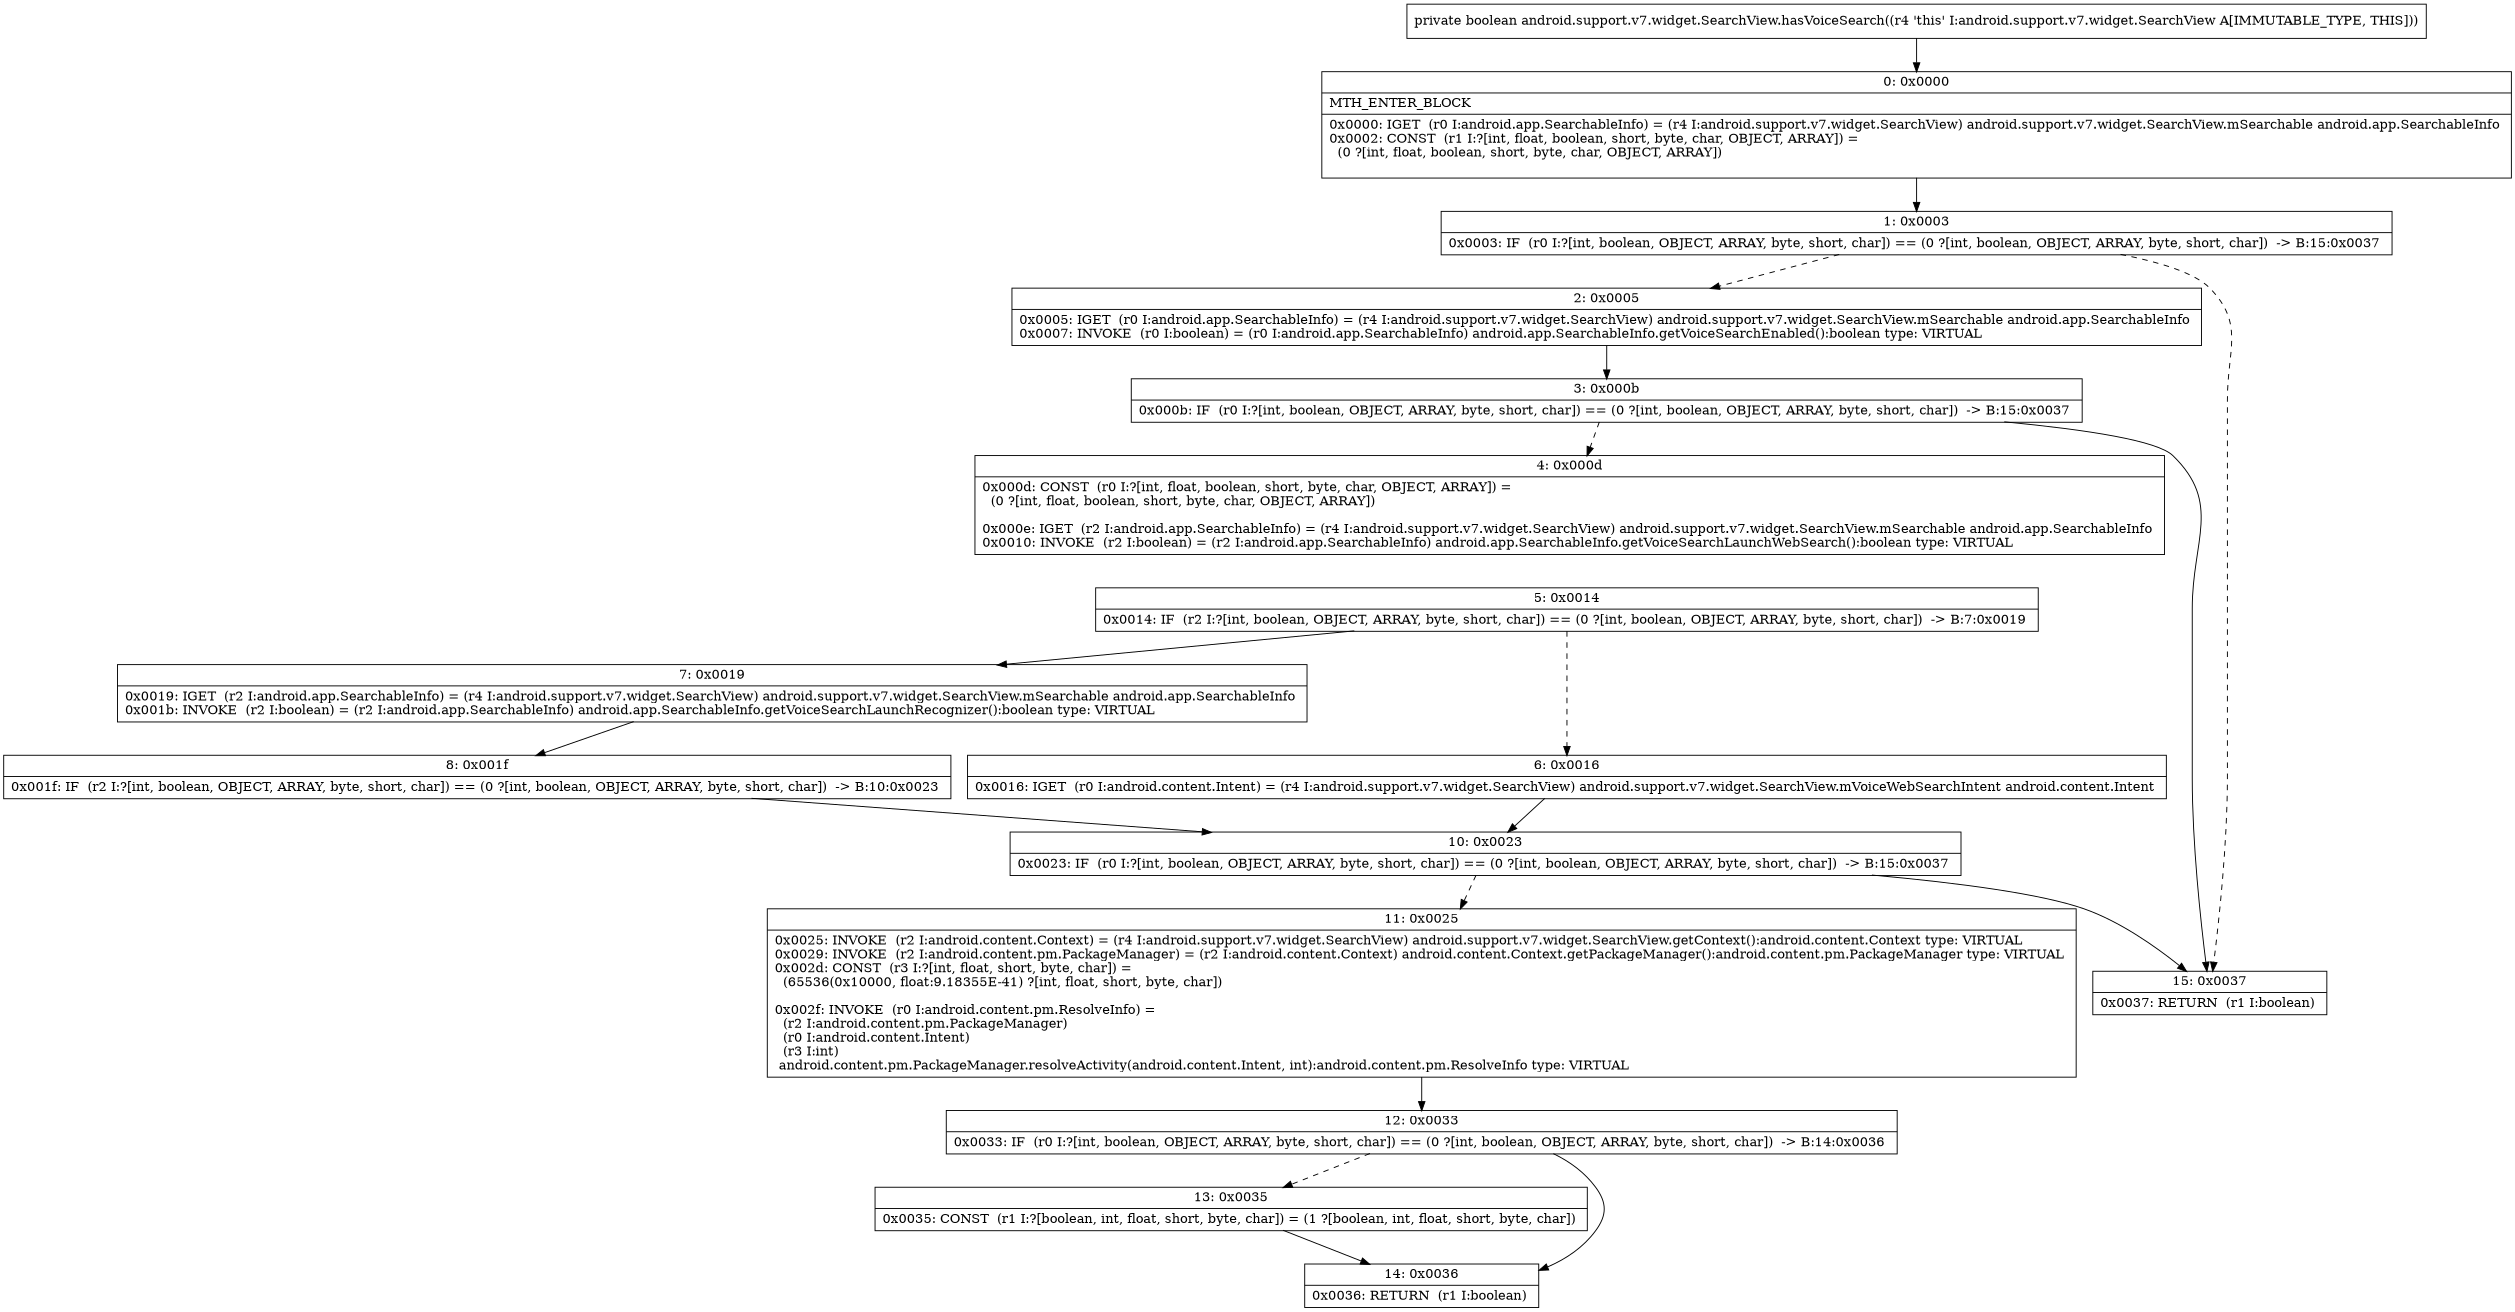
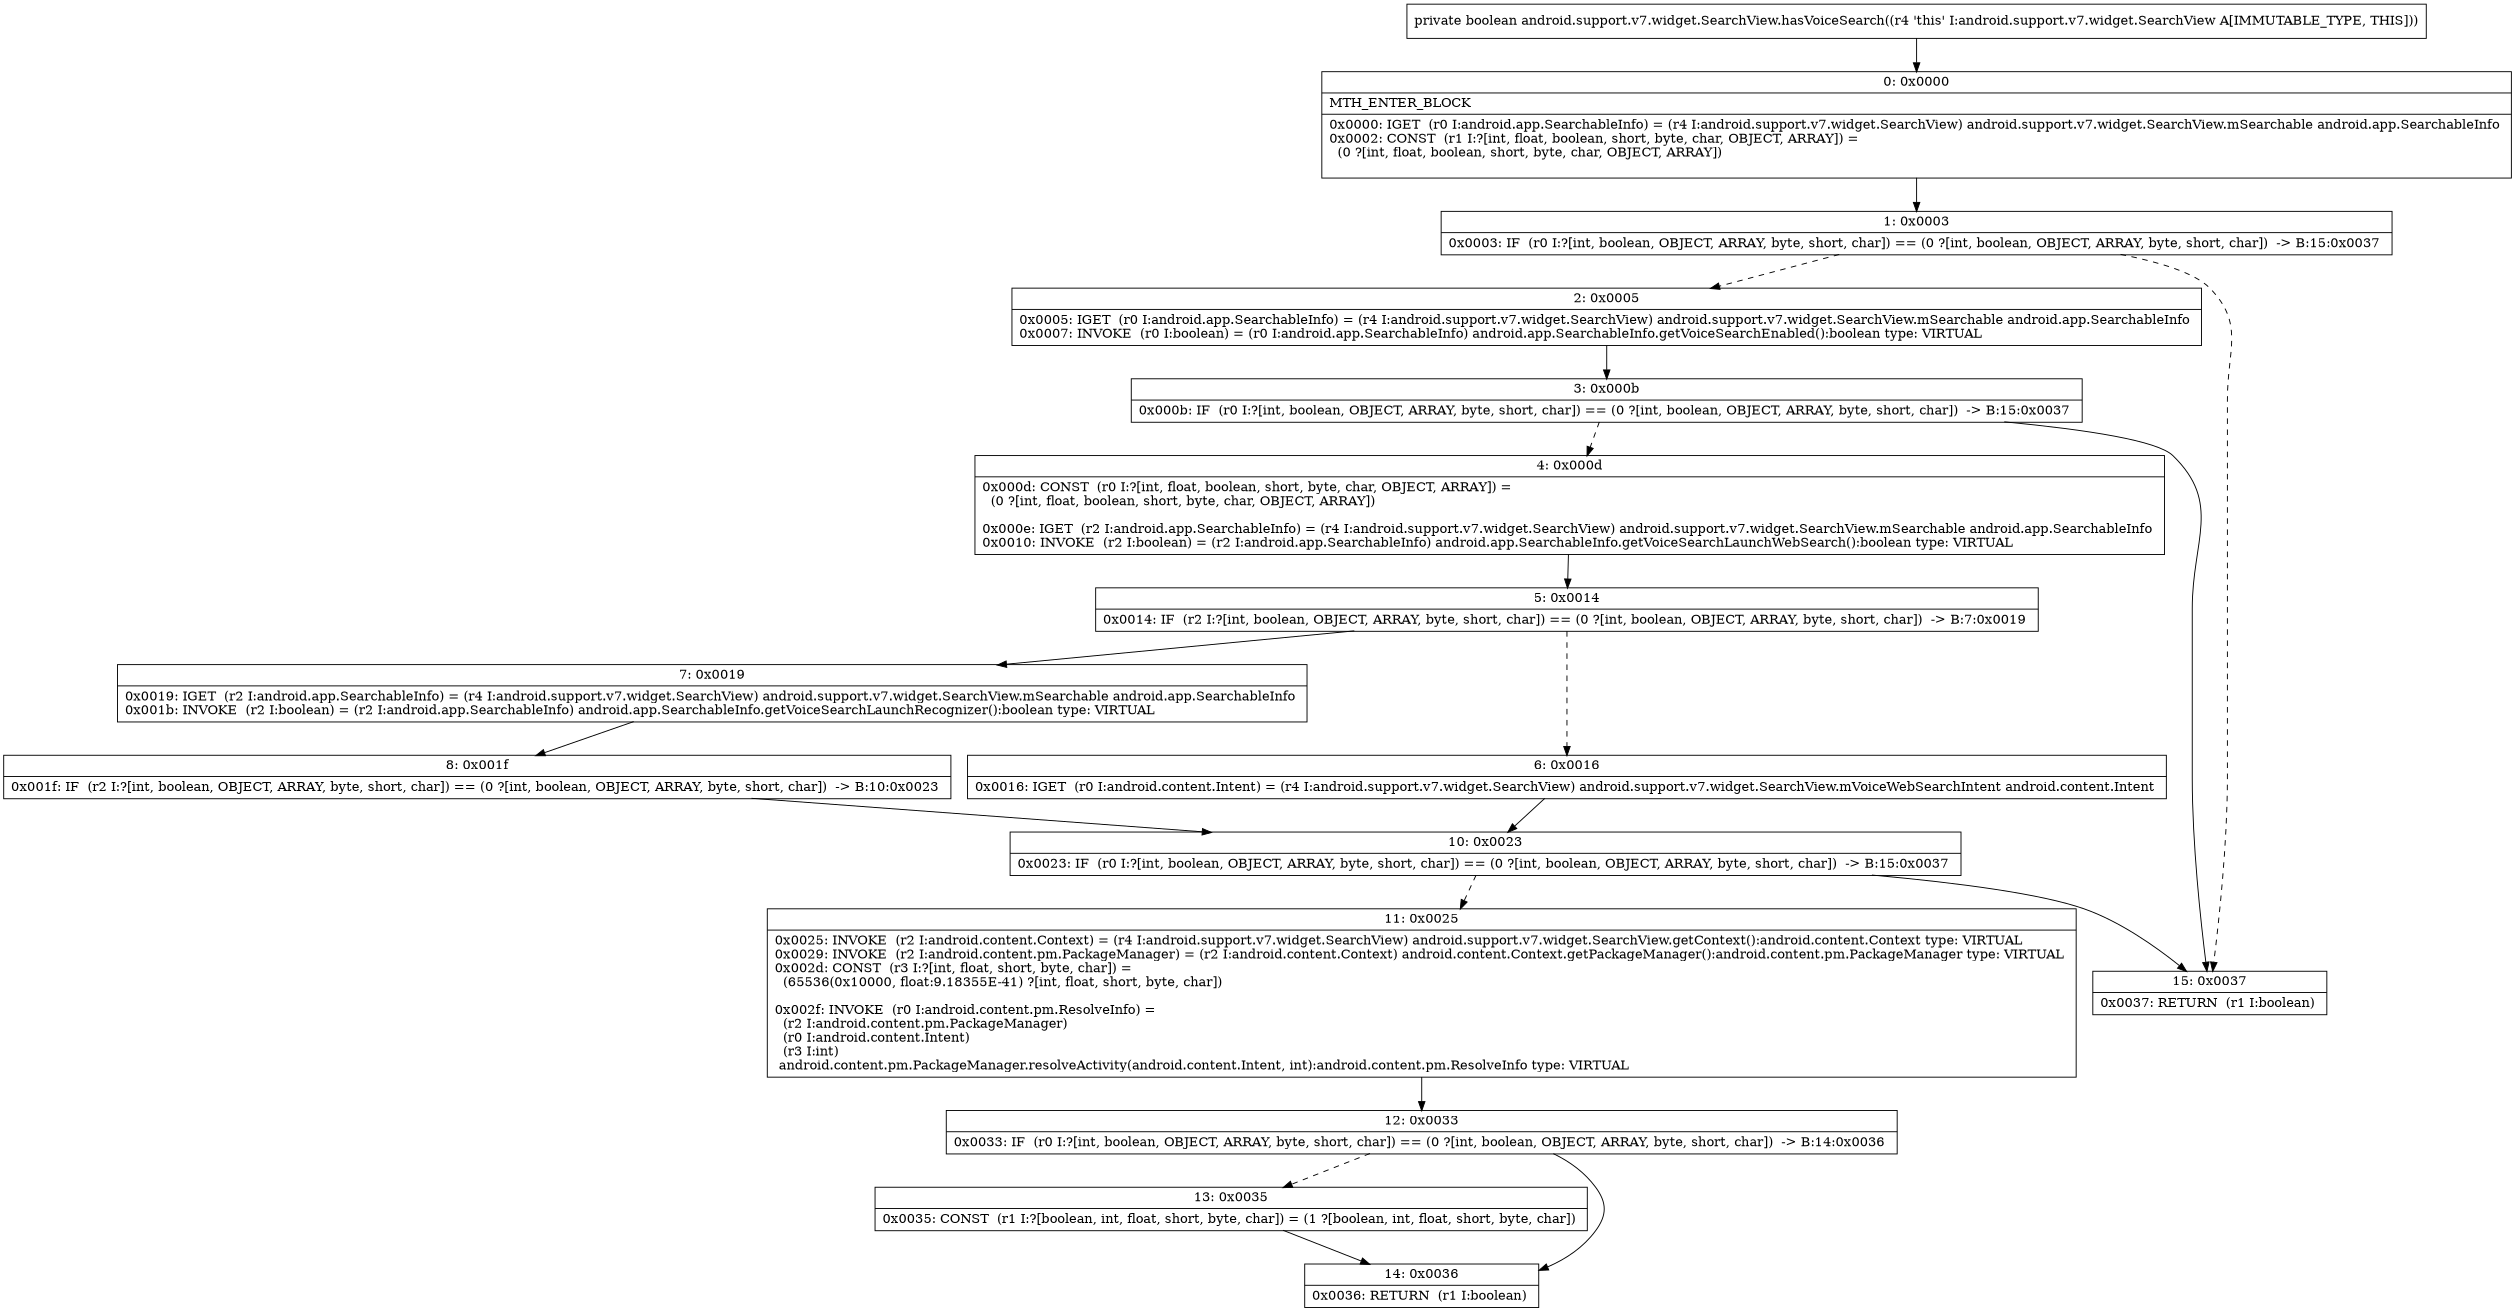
edge "4: 0x000d" -> "5: 0x0014": added
